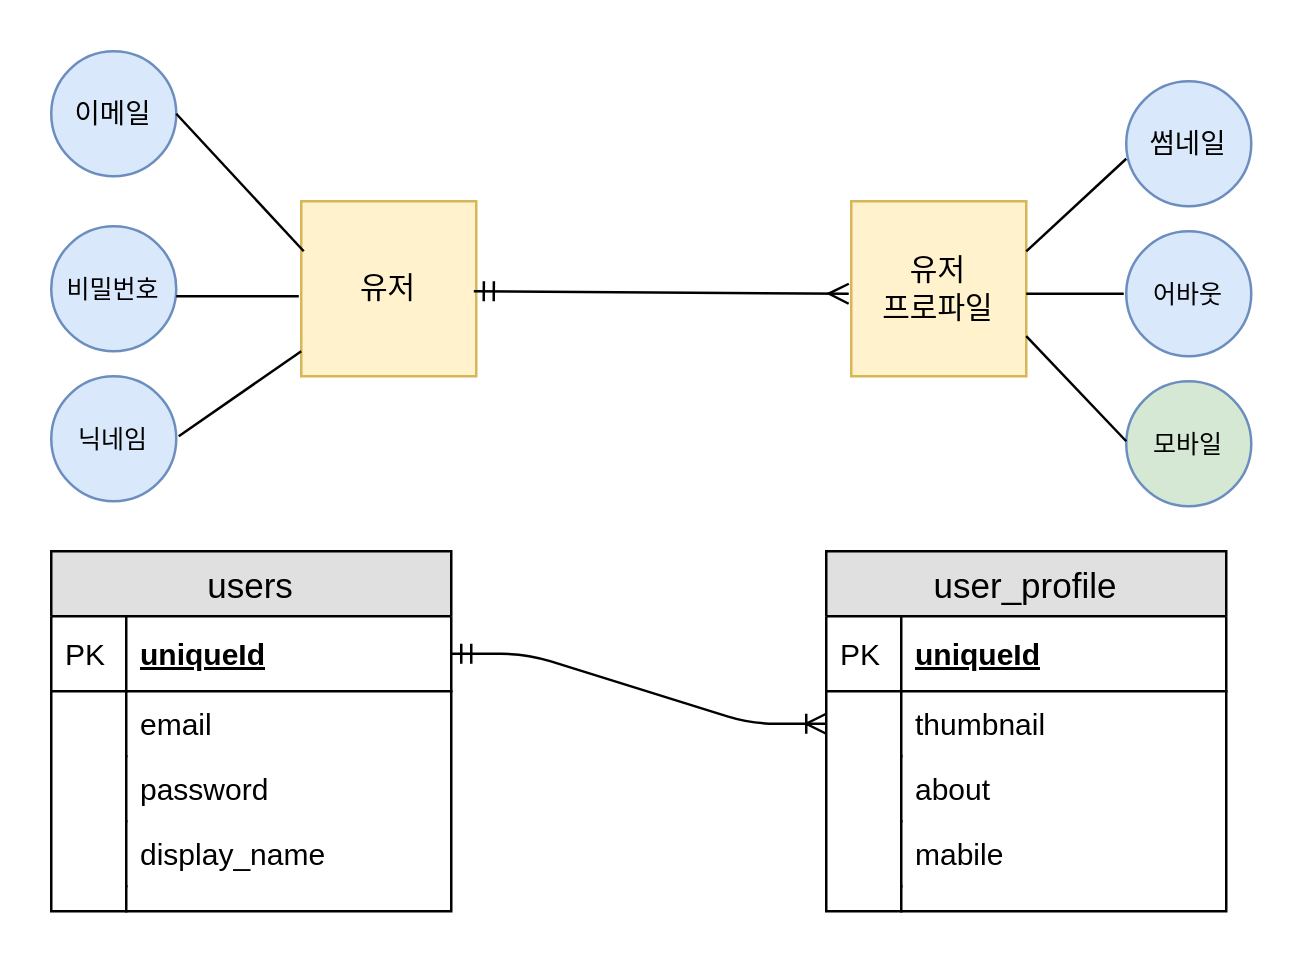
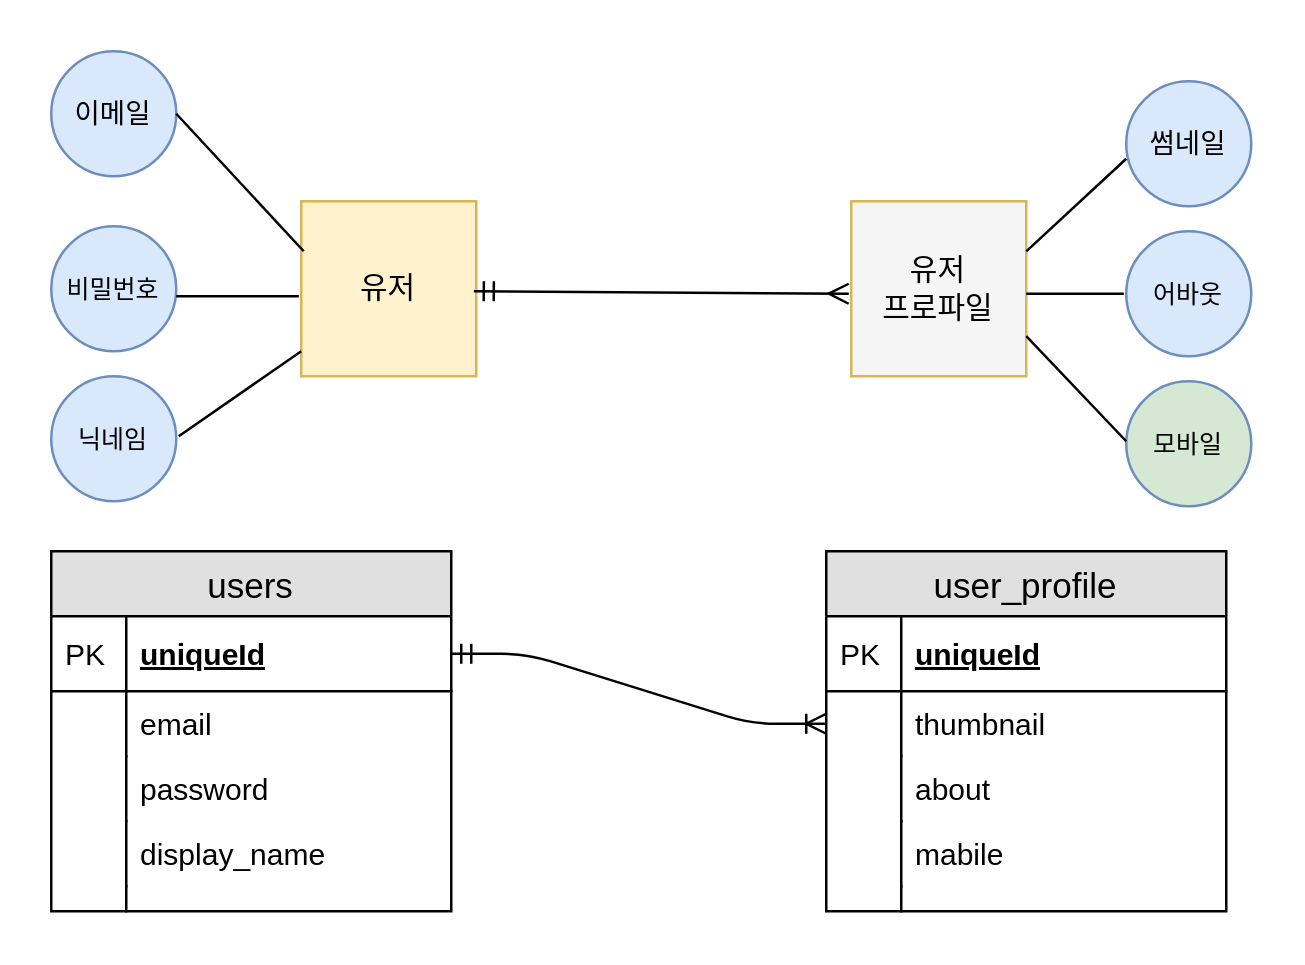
node "유저 프로파일": fillcolor #fff2cc -> #f5f5f5
